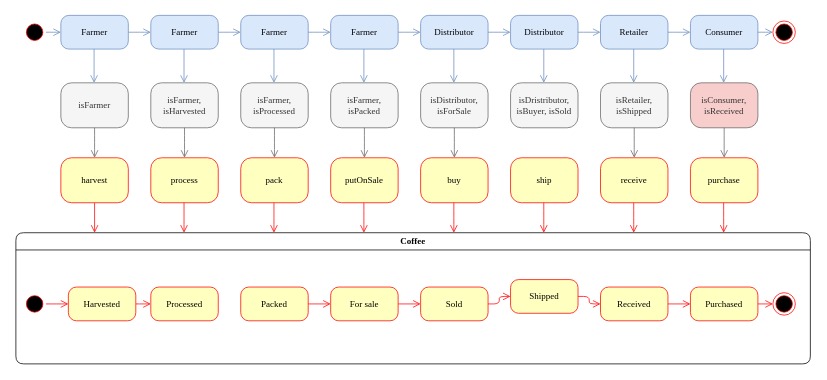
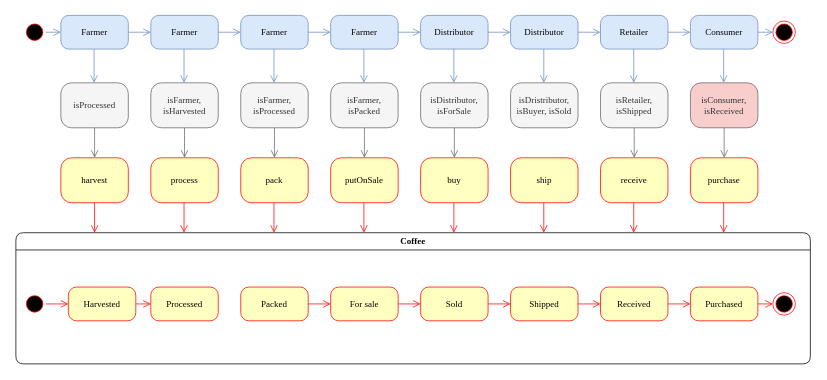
node "isFarmer": label "isFarmer" -> "isProcessed"
node "Shipped": moved (544, 297) -> (544, 304)
